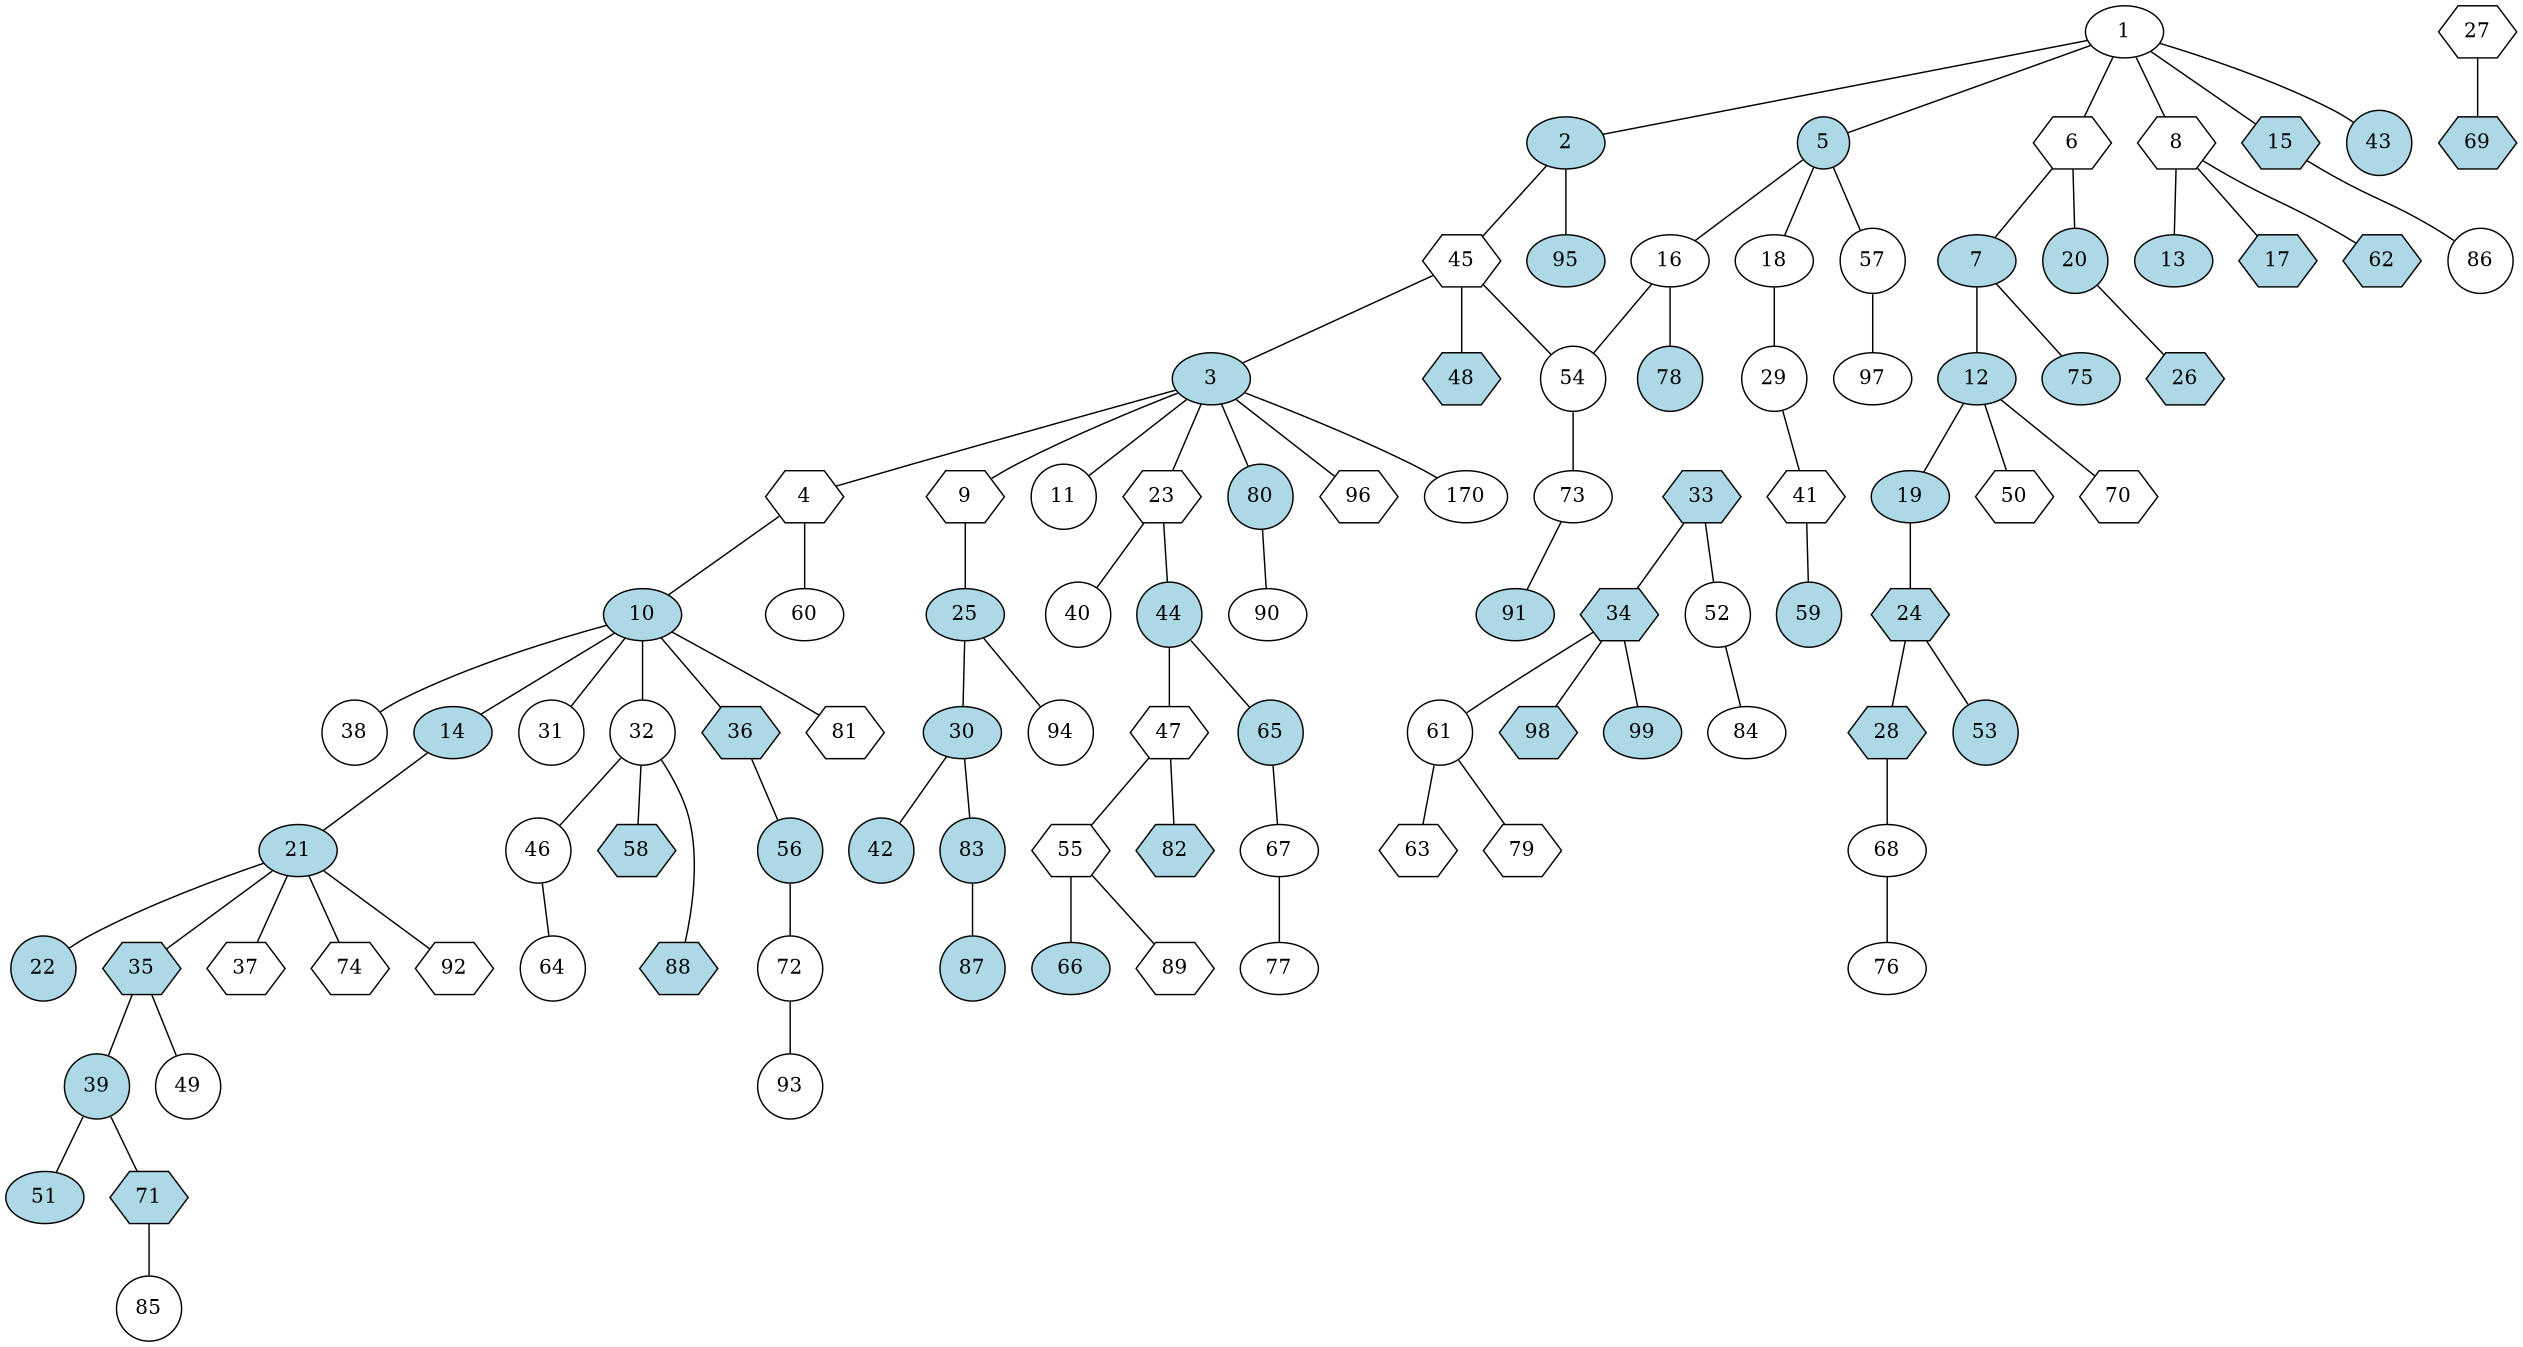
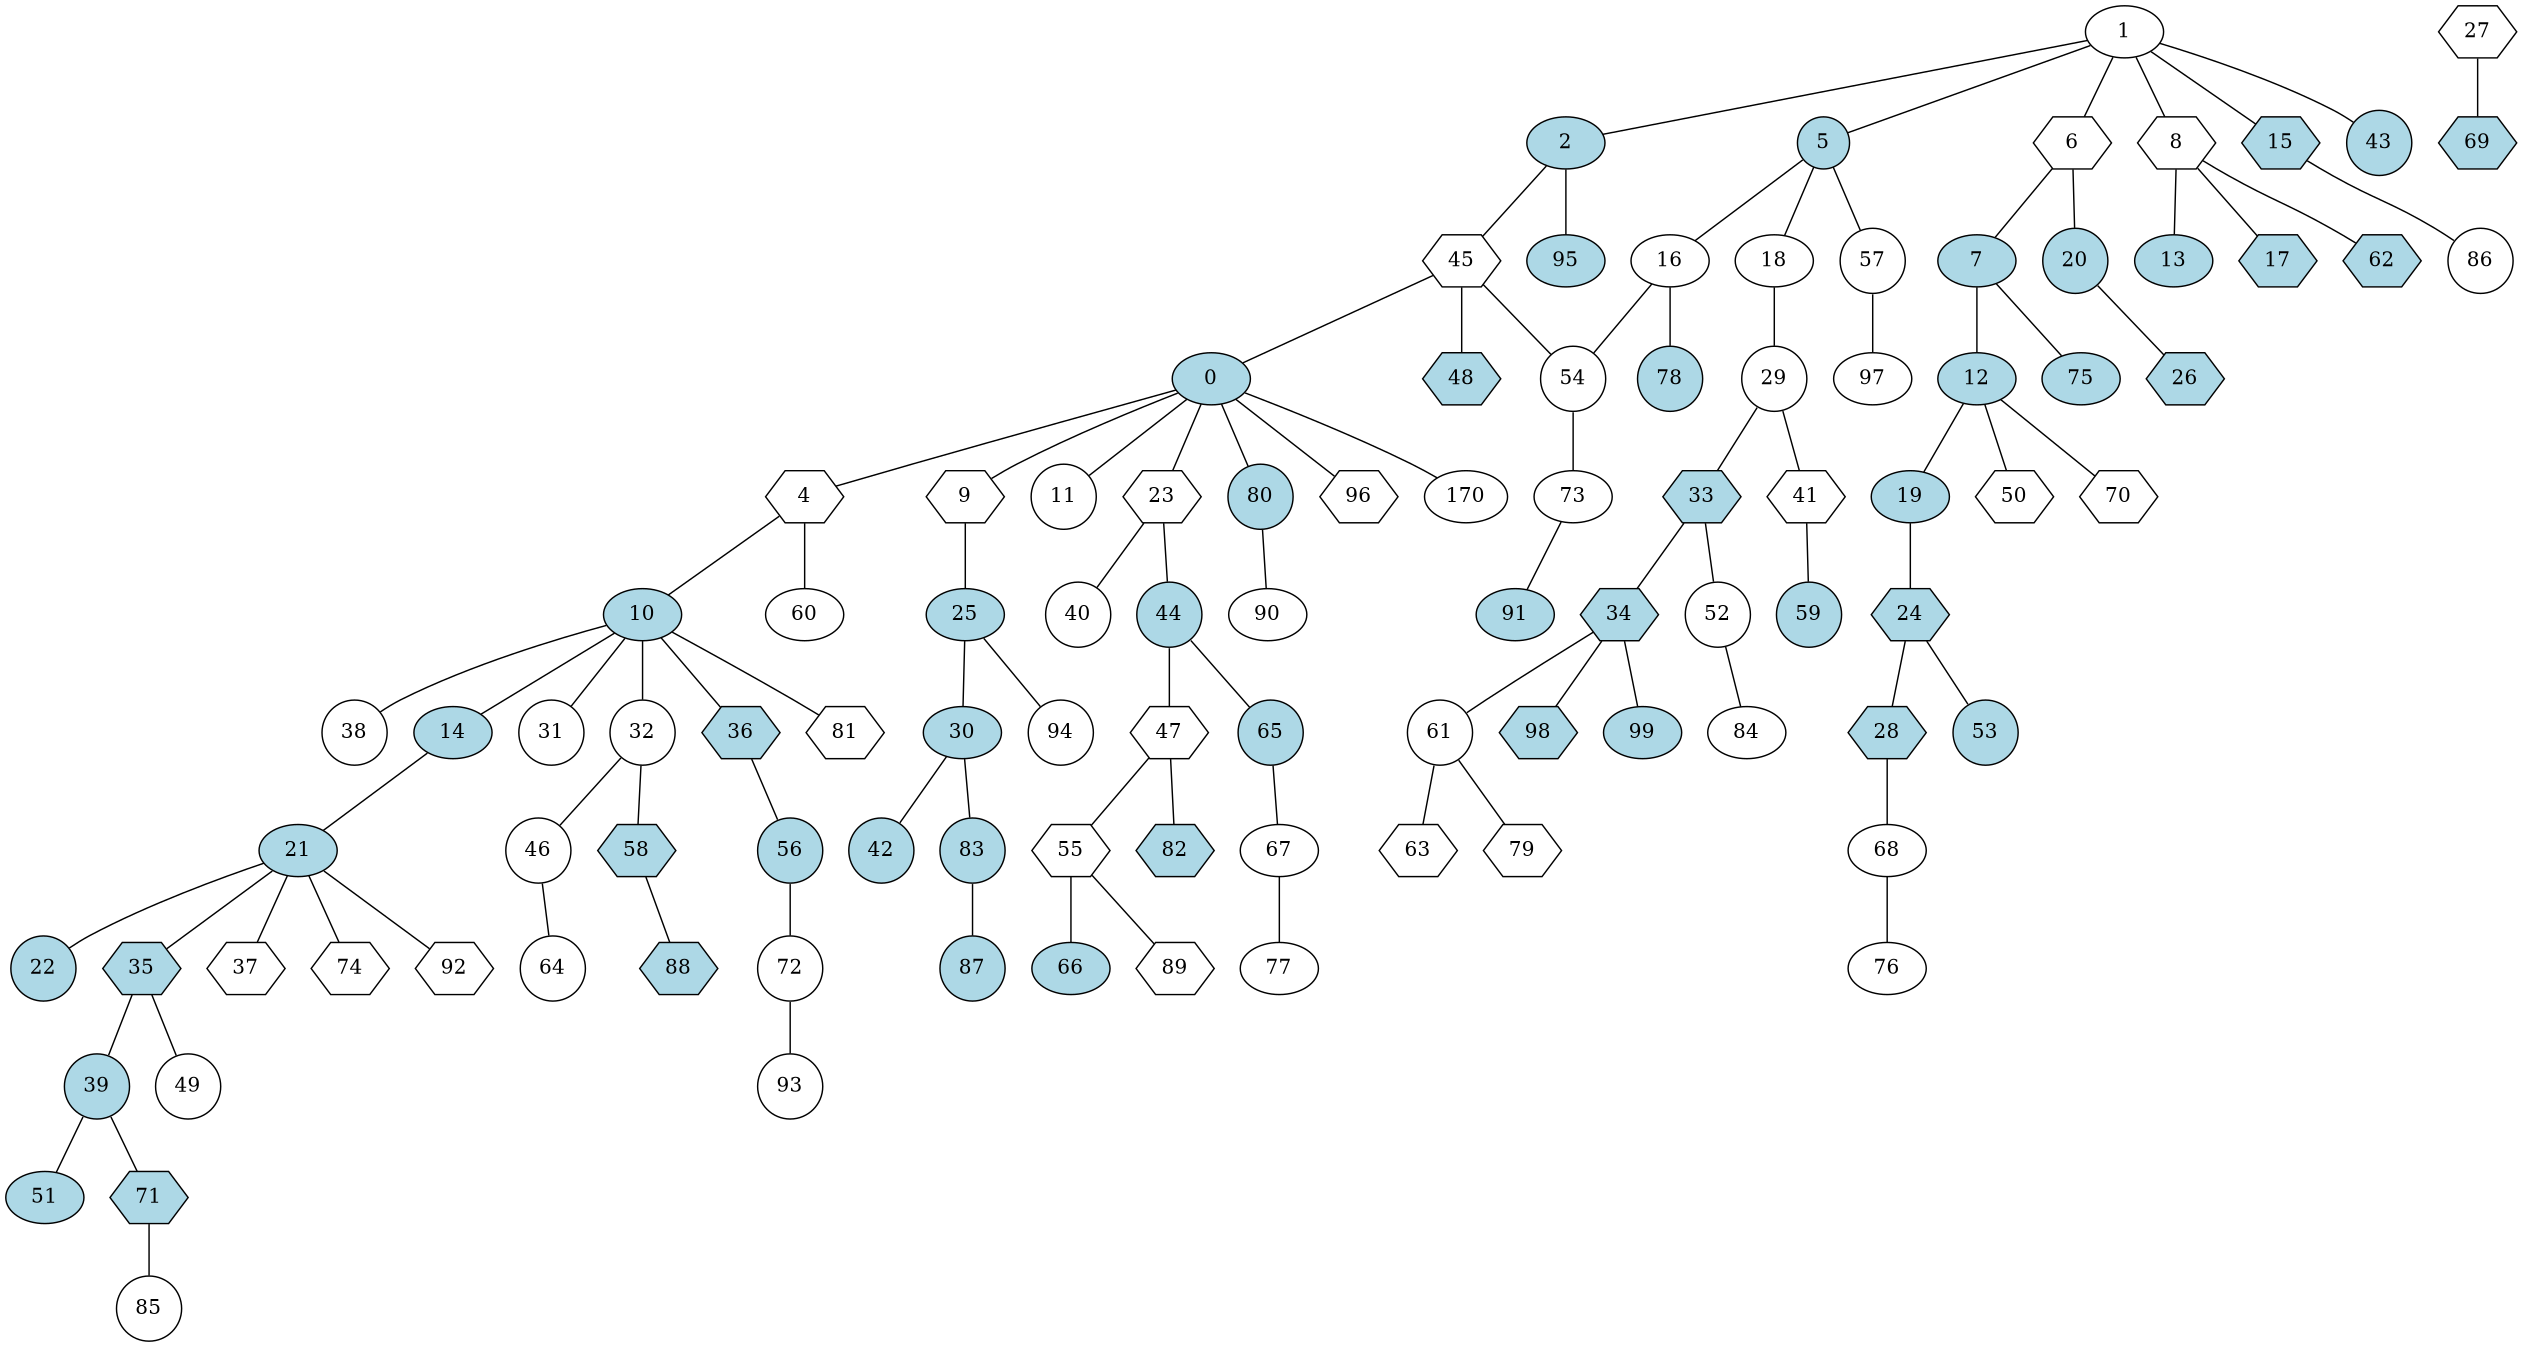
node "3": label "3" -> "0"
edge "29" -- "33": added
edge "32" -- "88": now "58" -- "88"
